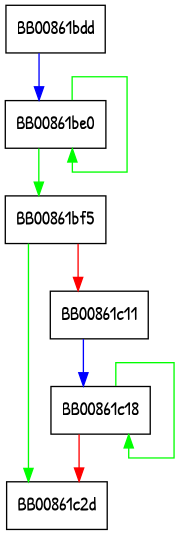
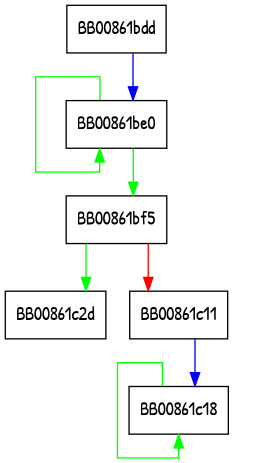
edge "BB00861c18" -> "BB00861c2d": removed
